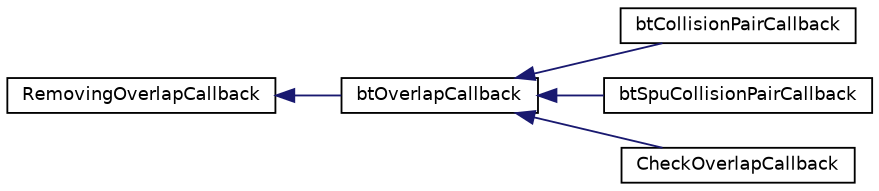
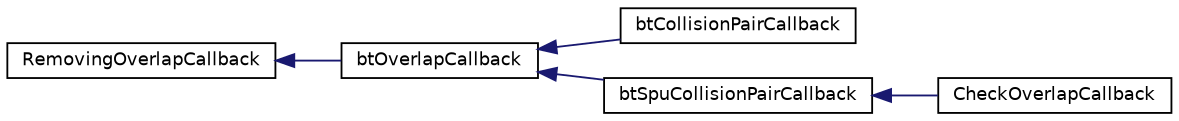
edge "CheckOverlapCallback" -> "btOverlapCallback": now "CheckOverlapCallback" -> "btSpuCollisionPairCallback"
